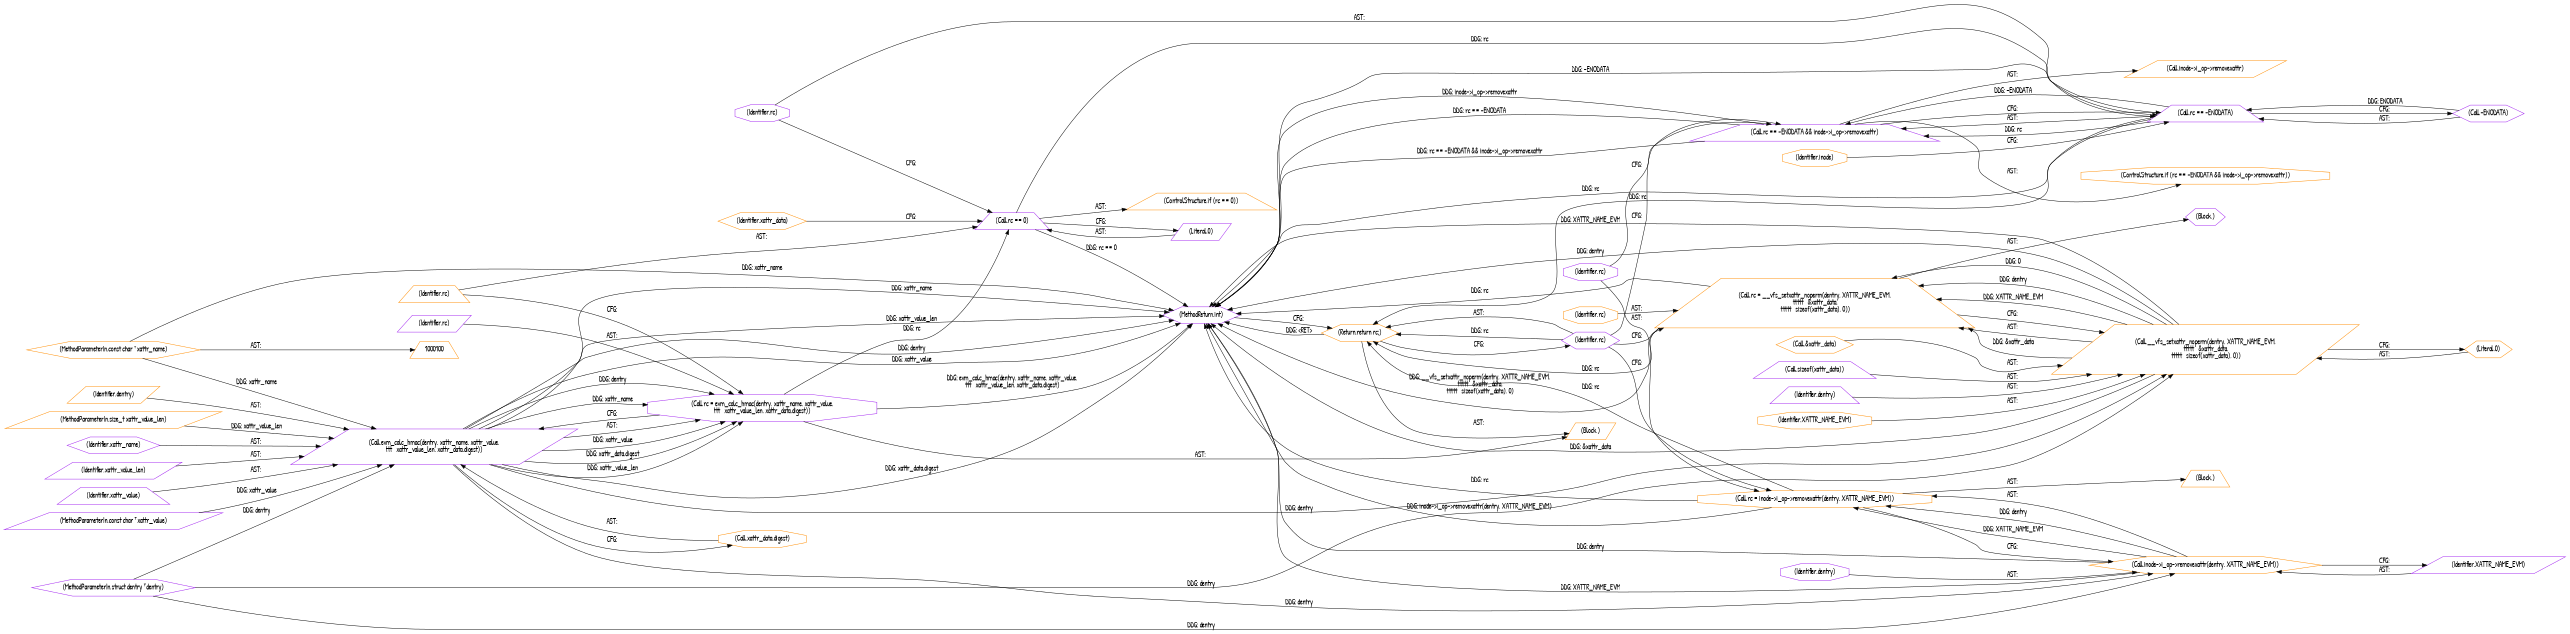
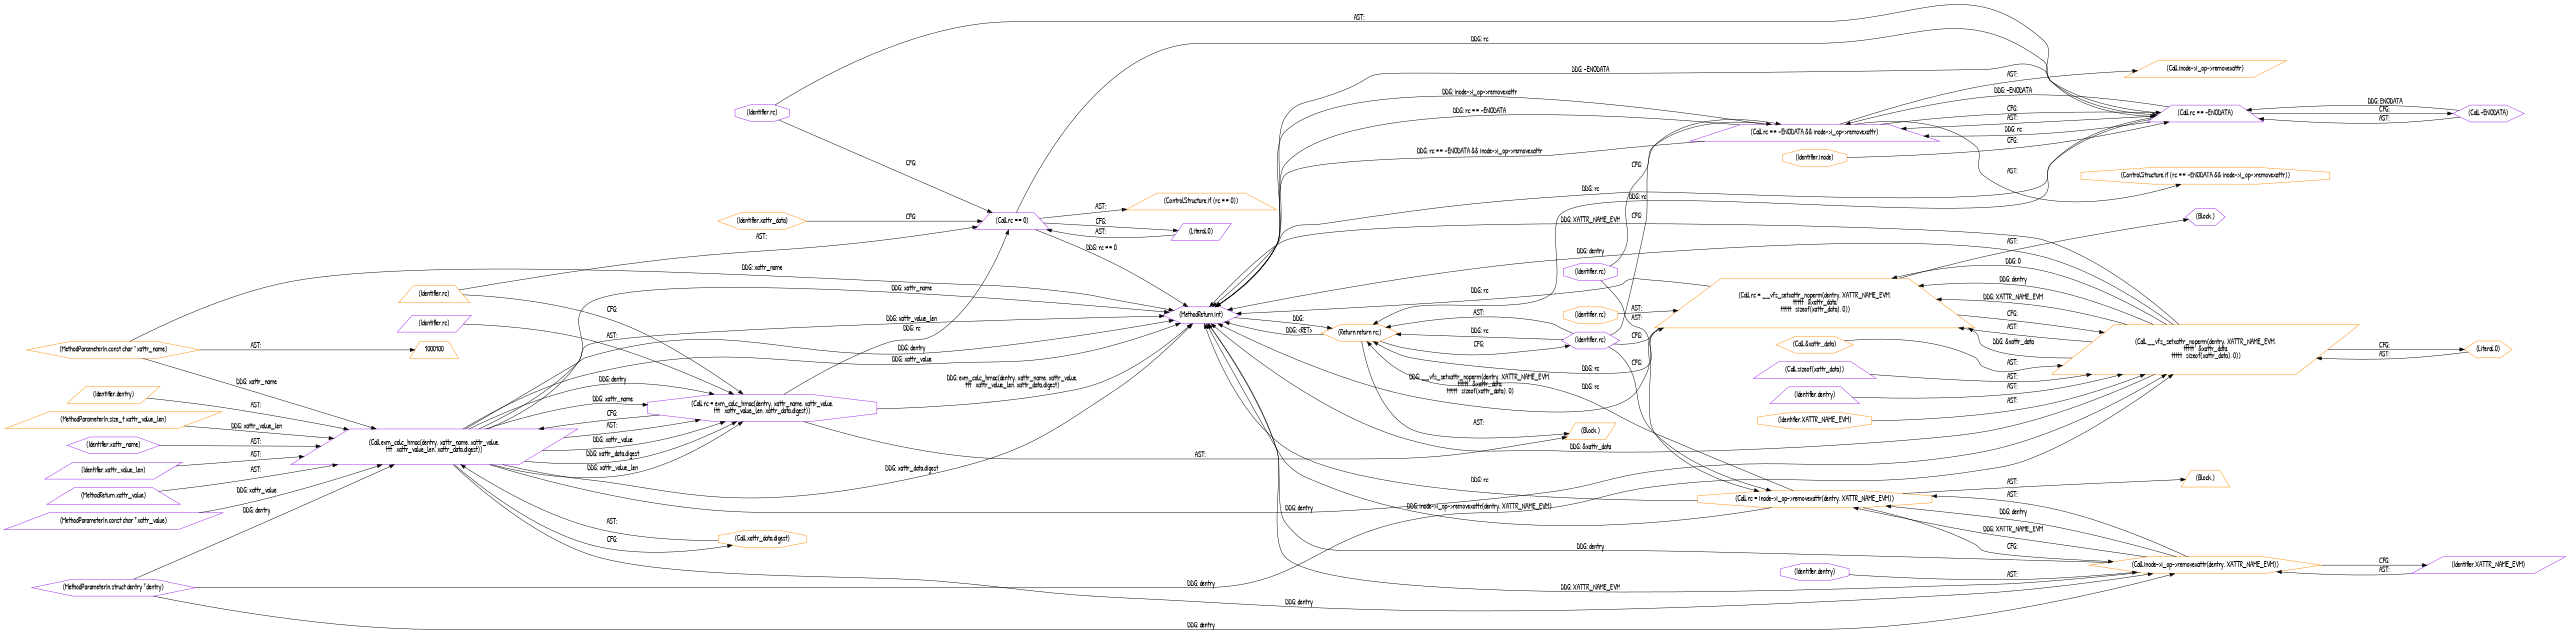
edge "(MethodReturn,int)" -> "(Return,return rc;)": label "CFG: " -> "DDG: "
node "(Identifier,xattr_value)": label "(Identifier,xattr_value)" -> "(MethodReturn,xattr_value)"
